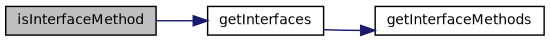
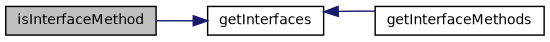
edge "getInterfaces" -> "getInterfaceMethods": reversed
